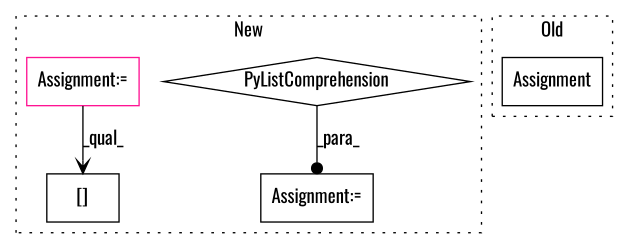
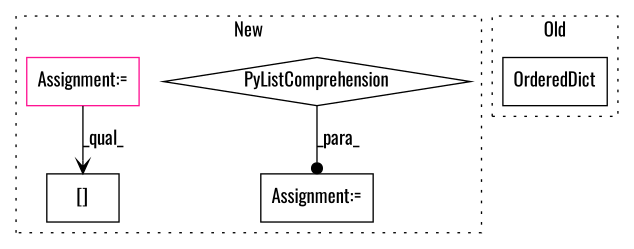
node "Assignment": label "Assignment" -> "OrderedDict"
